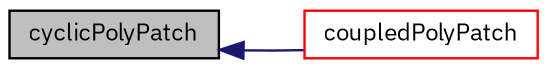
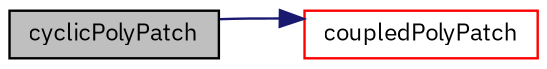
edge "coupledPolyPatch" -> "cyclicPolyPatch": reversed
